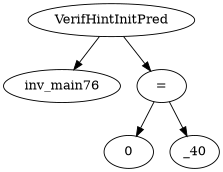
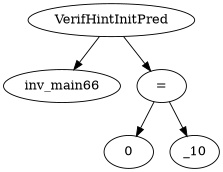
node "inv_main76": label "inv_main76" -> "inv_main66"
node "_40": label "_40" -> "_10"
